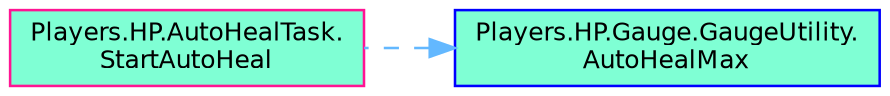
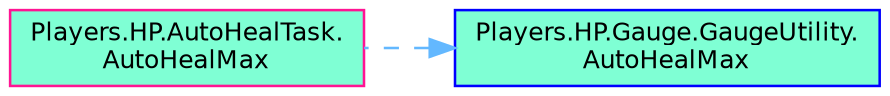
node "Players.HP.AutoHealTask. StartAutoHeal": label "Players.HP.AutoHealTask. StartAutoHeal" -> "Players.HP.AutoHealTask. AutoHealMax"
